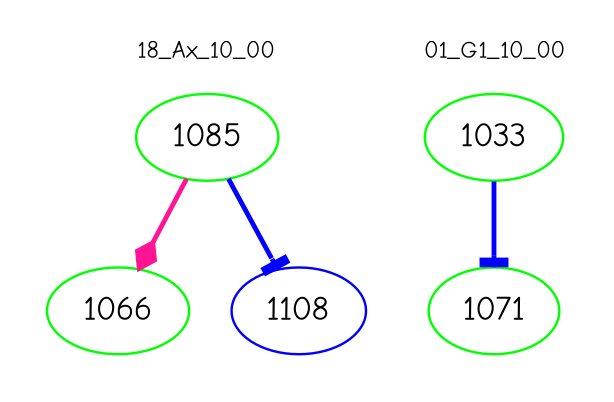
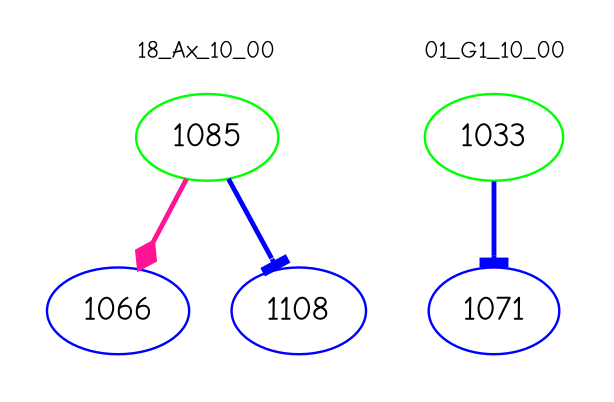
node "1066": color green -> blue
node "1071": color green -> blue
